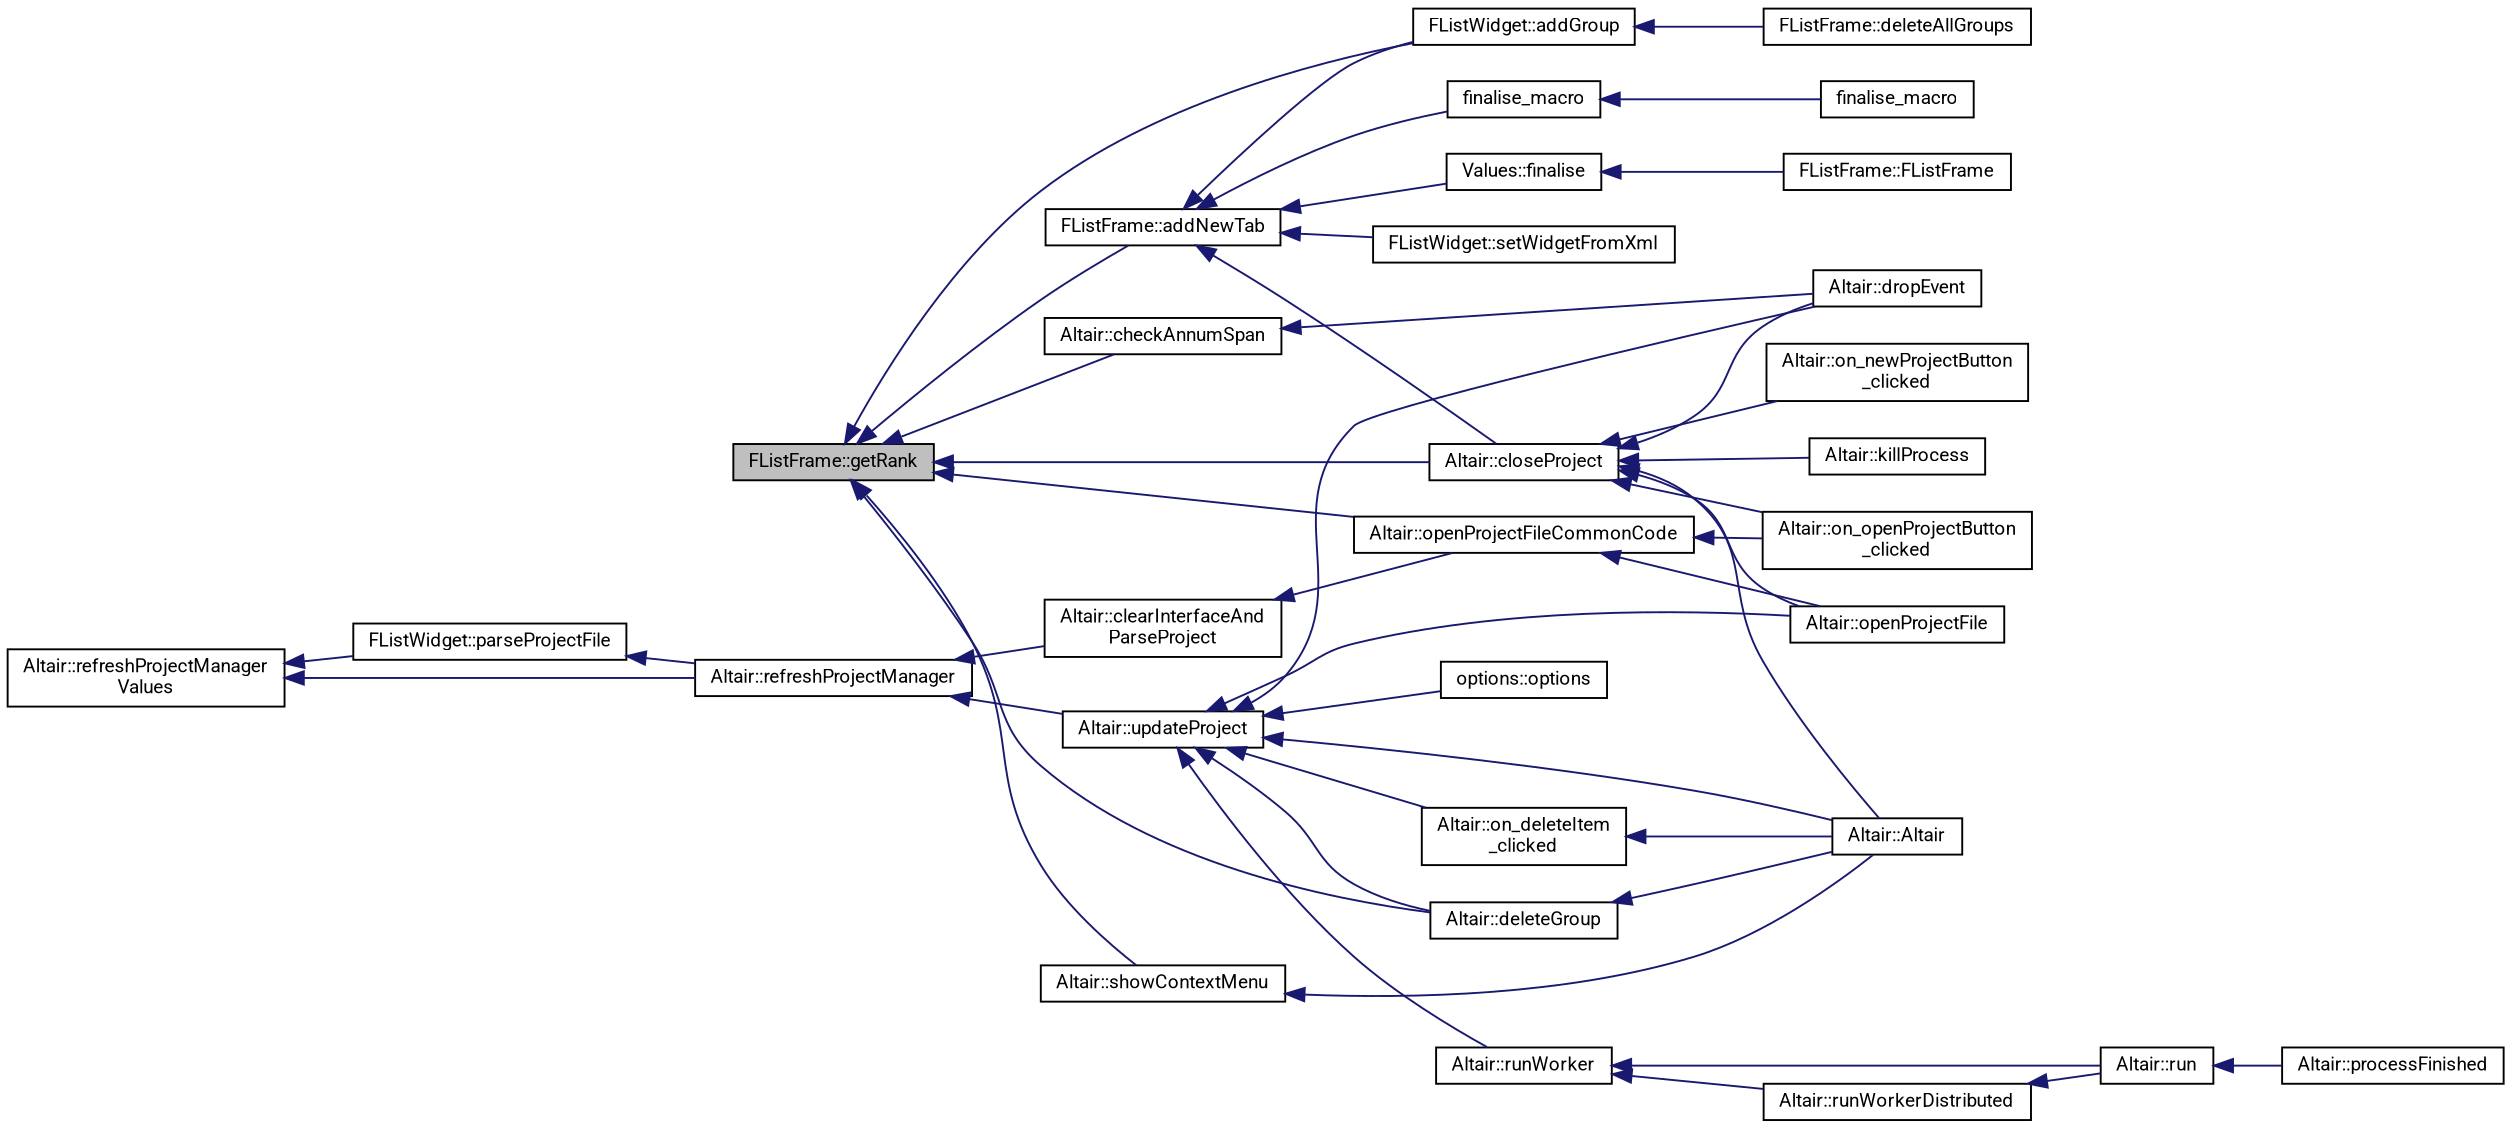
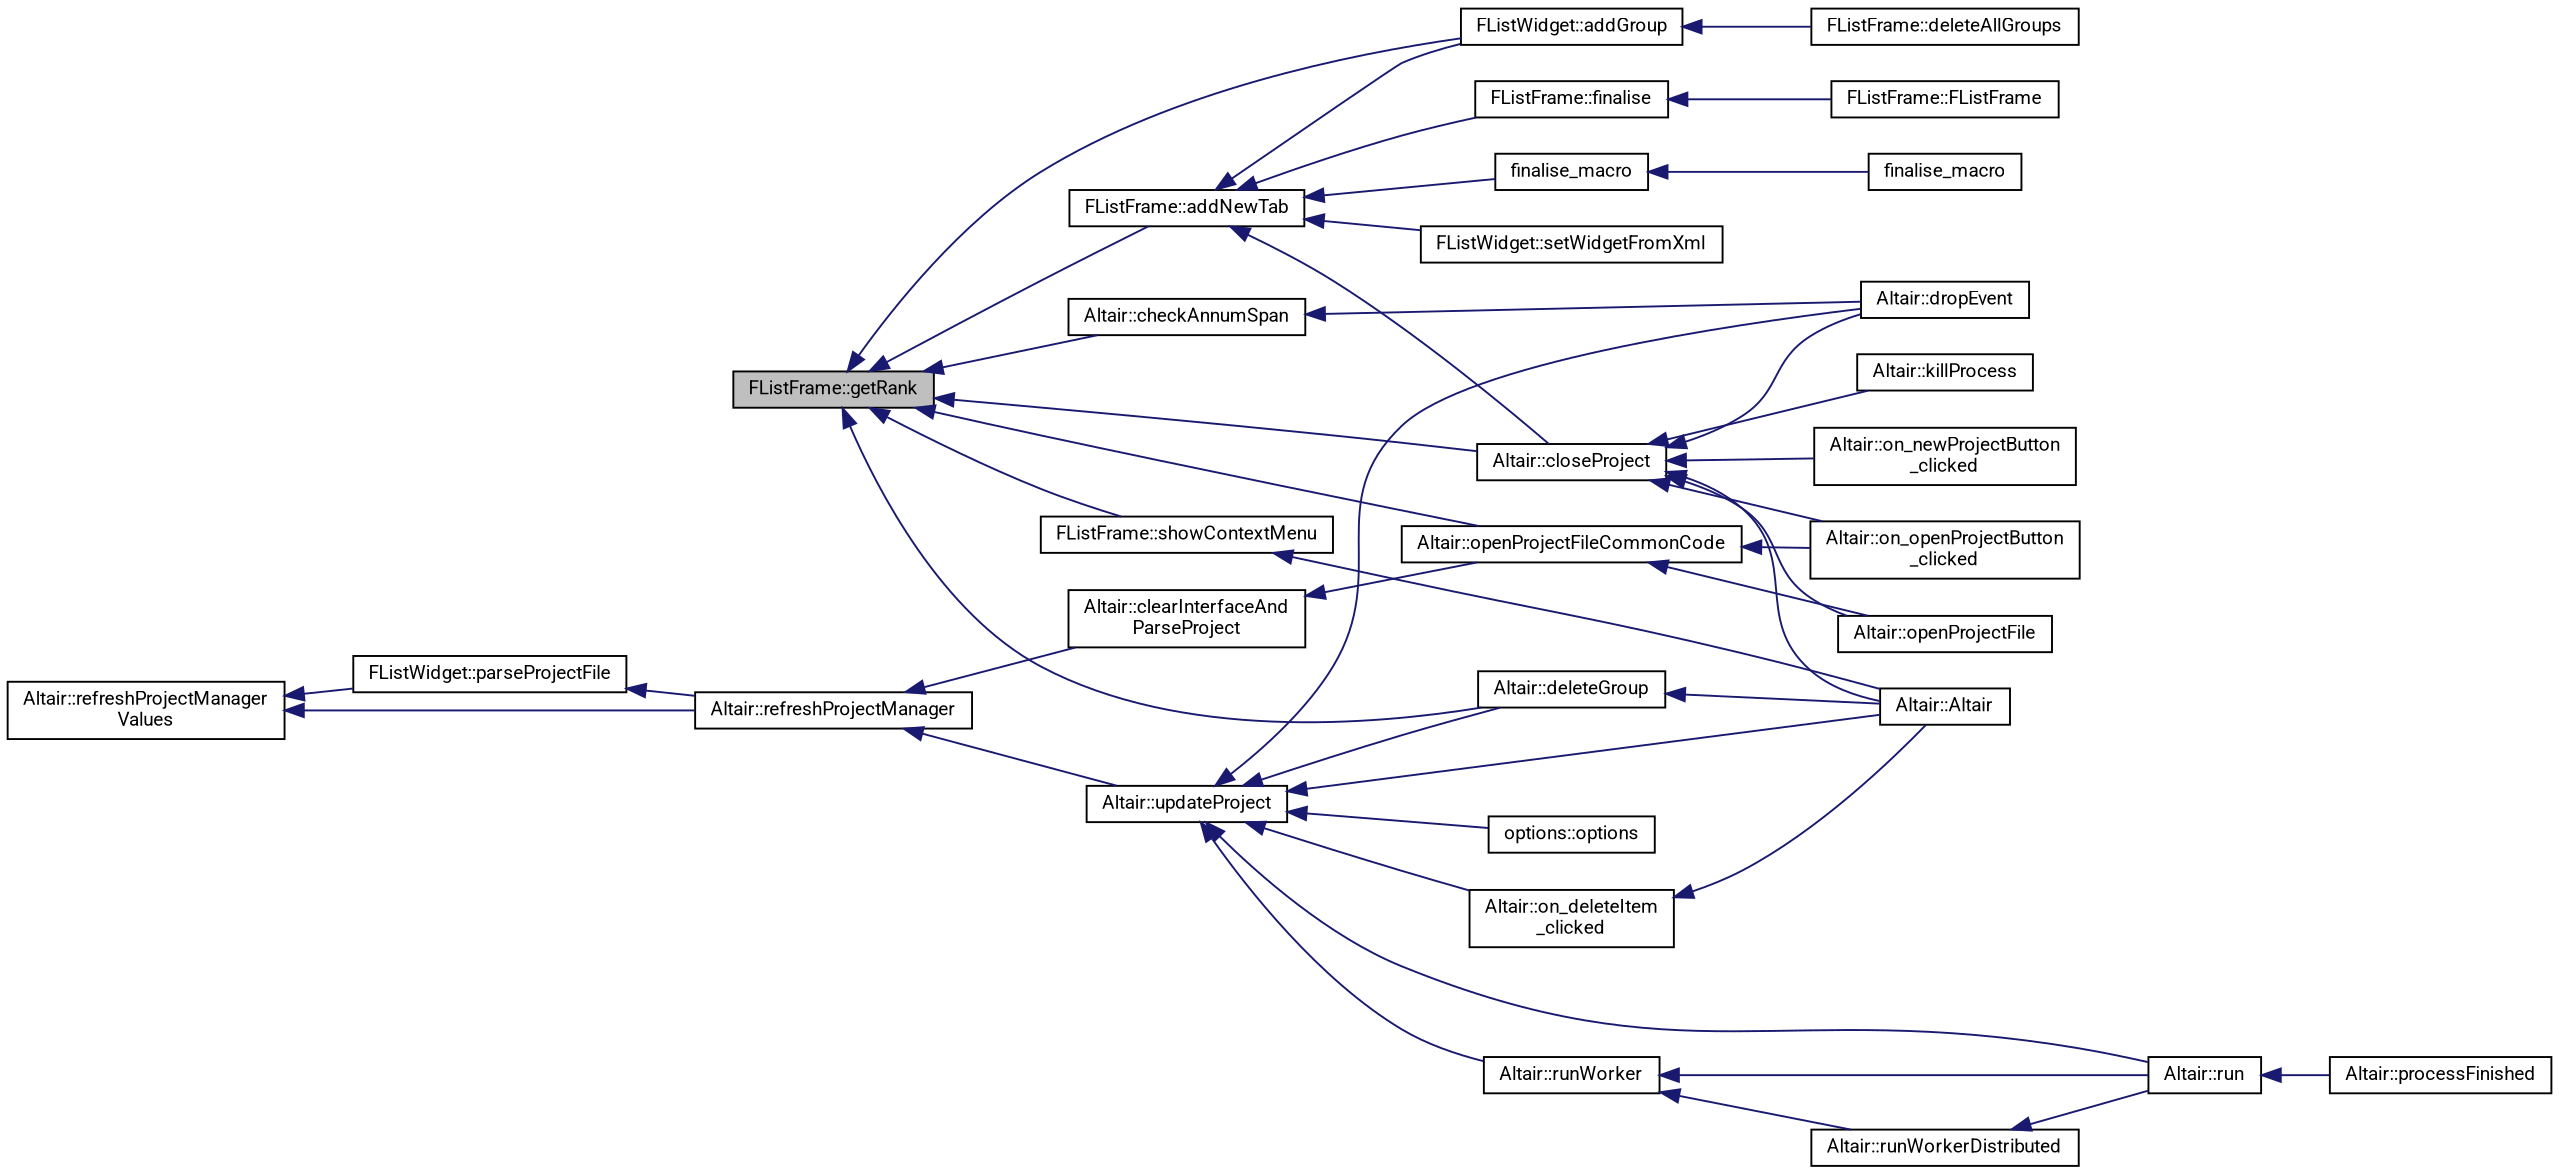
node "Values::finalise": label "Values::finalise" -> "FListFrame::finalise"
edge "Altair::openProjectFile" -> "Altair::updateProject": now "Altair::run" -> "Altair::updateProject"
node "Altair::showContextMenu": label "Altair::showContextMenu" -> "FListFrame::showContextMenu"
